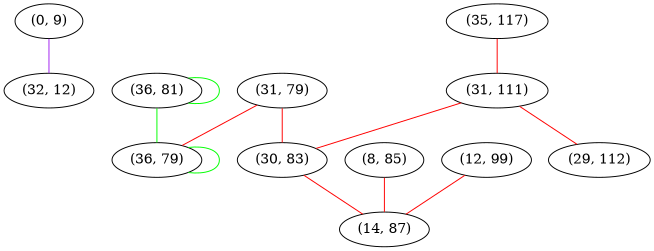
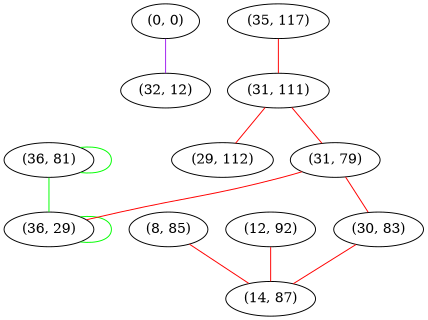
node "(0, 9)": label "(0, 9)" -> "(0, 0)"
edge "(31, 111)" -- "(30, 83)": now "(31, 111)" -- "(31, 79)"
node "(36, 79)": label "(36, 79)" -> "(36, 29)"
node "(12, 99)": label "(12, 99)" -> "(12, 92)"
